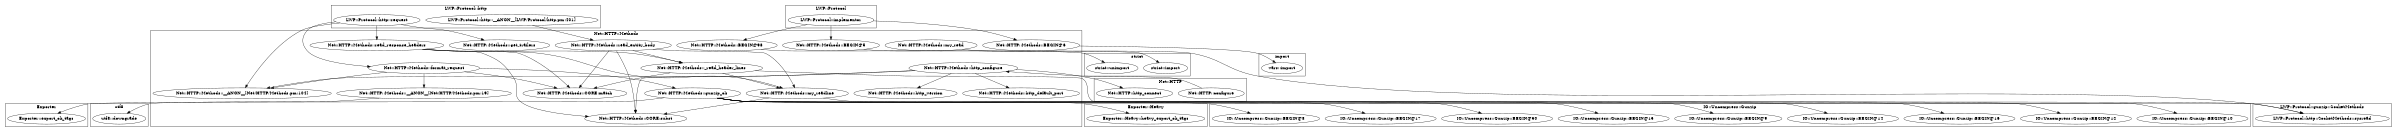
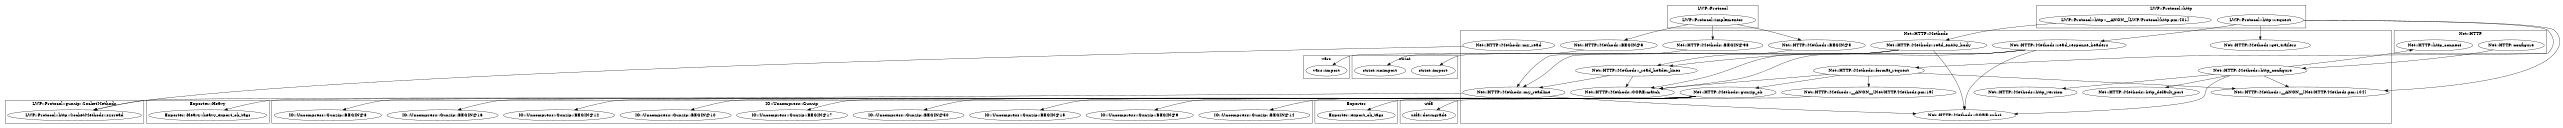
cluster "import": label "import" -> "vars"
edge "Net::HTTP::Methods::_read_header_lines" -> "IO::Uncompress::Gunzip::BEGIN@10": now "Net::HTTP::Methods::gunzip_ok" -> "IO::Uncompress::Gunzip::BEGIN@10"
